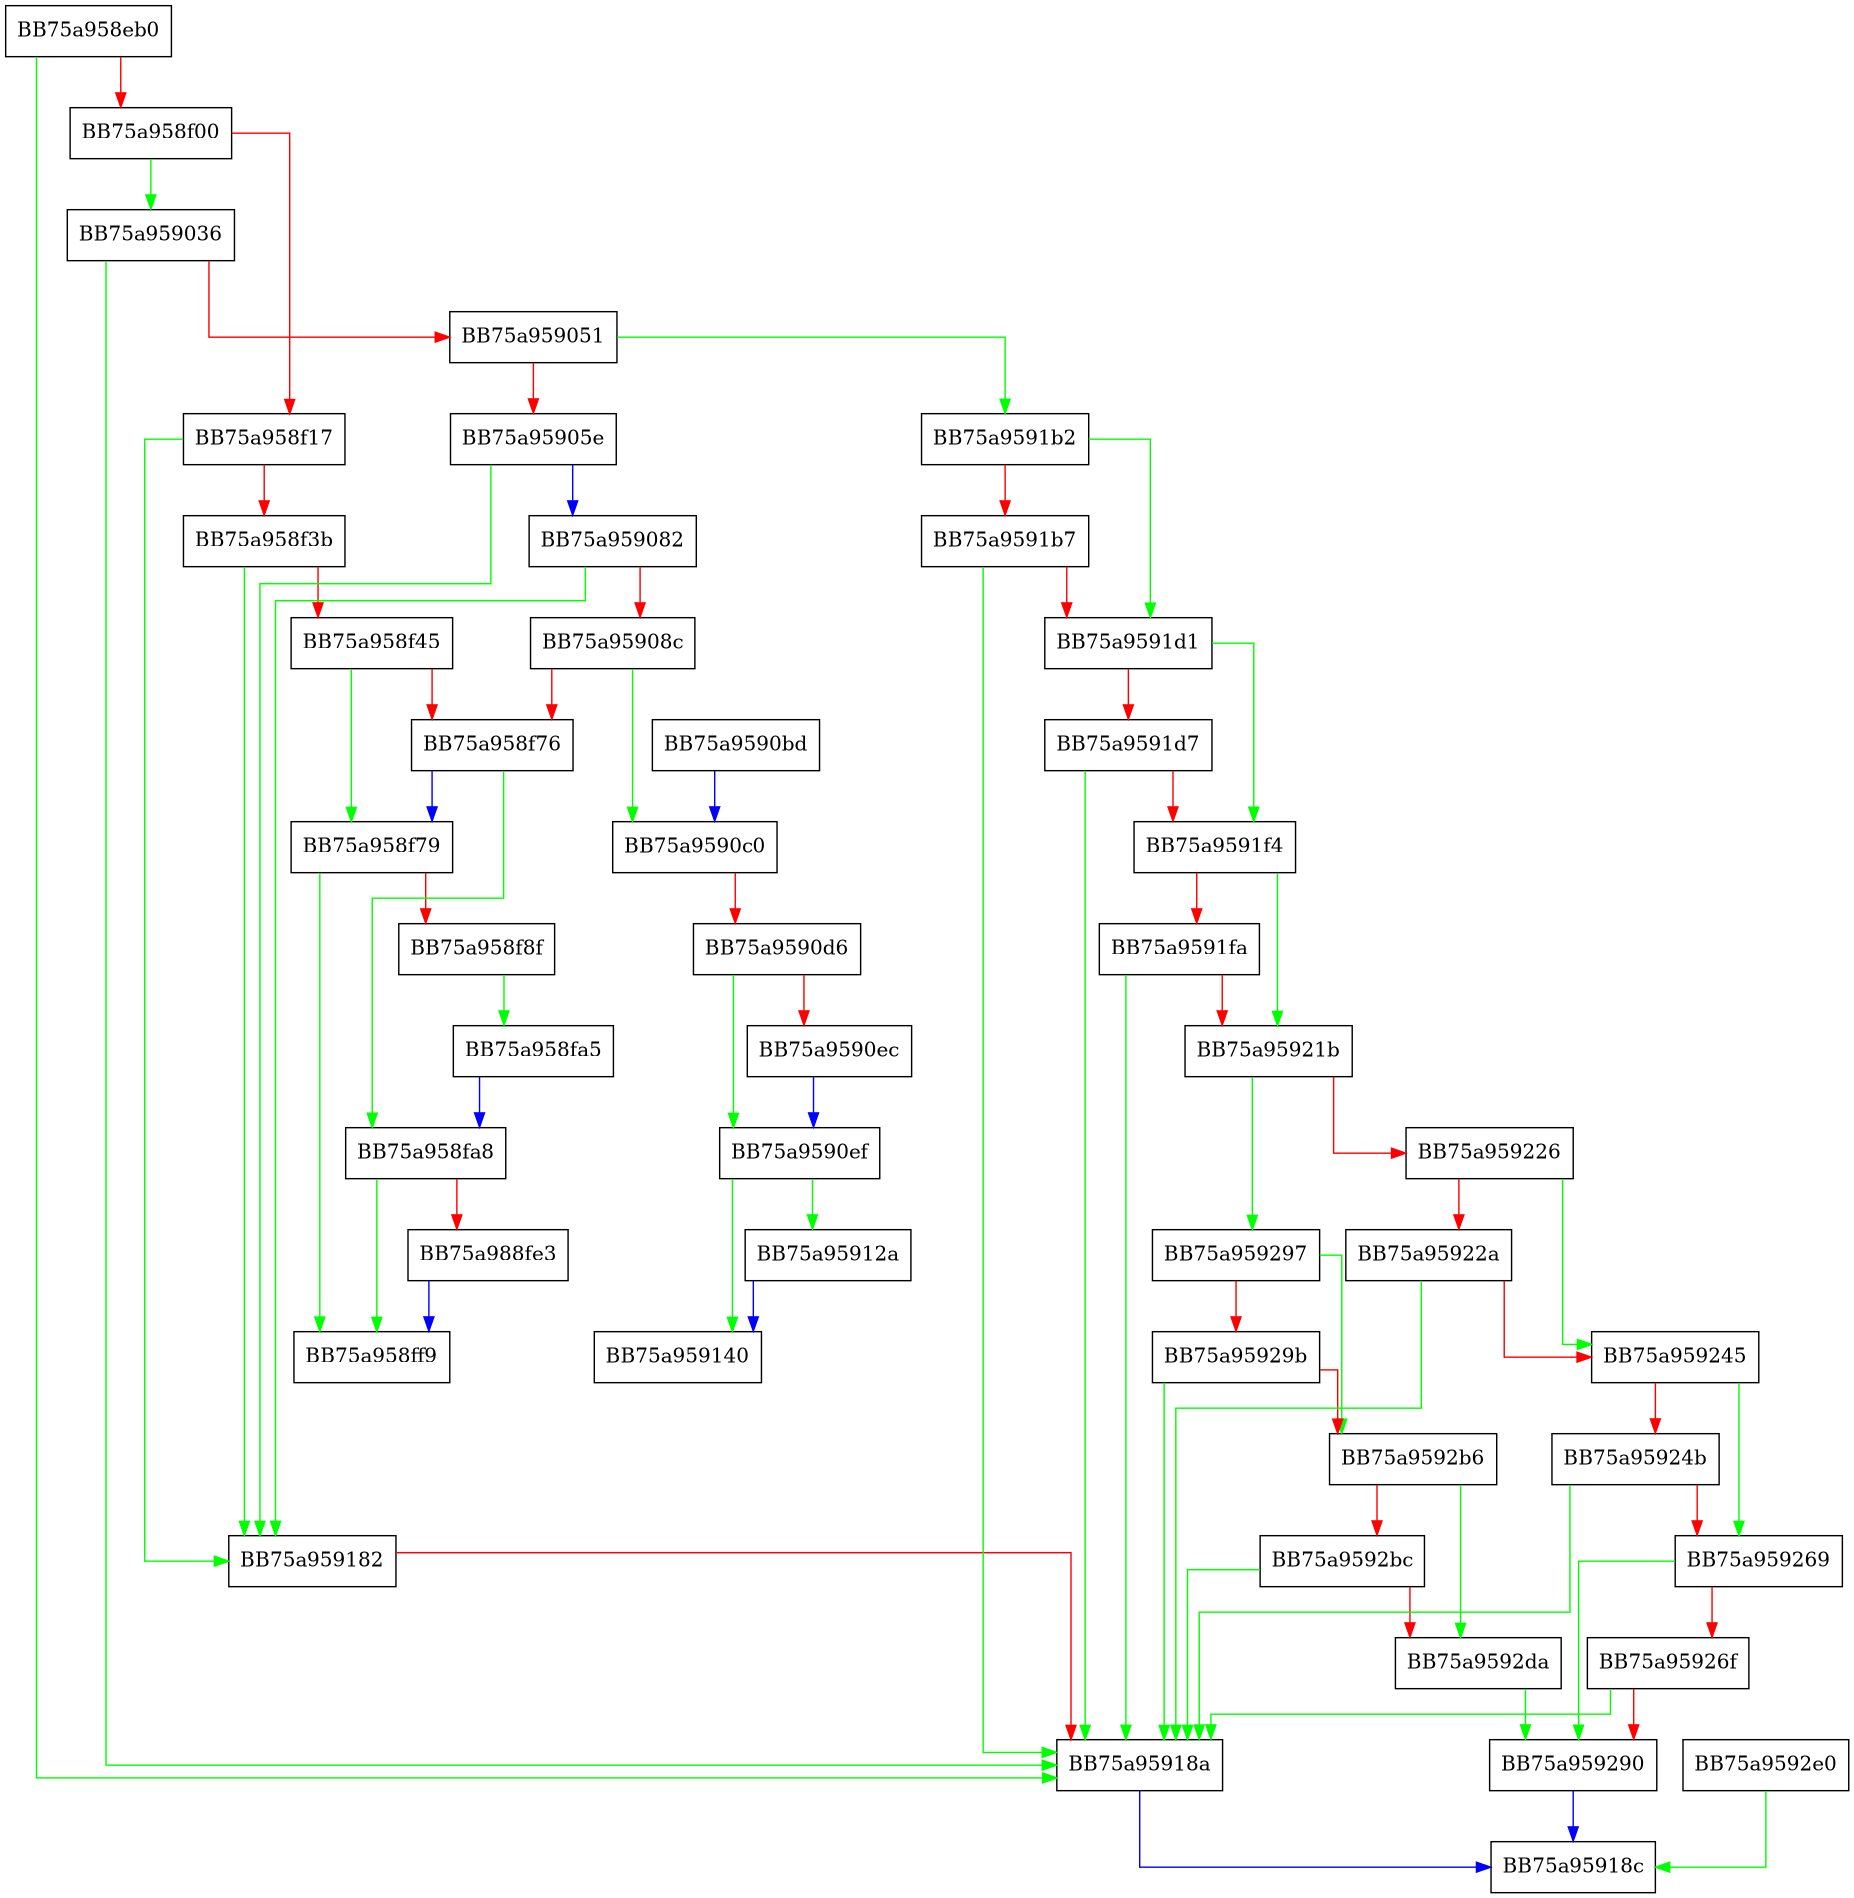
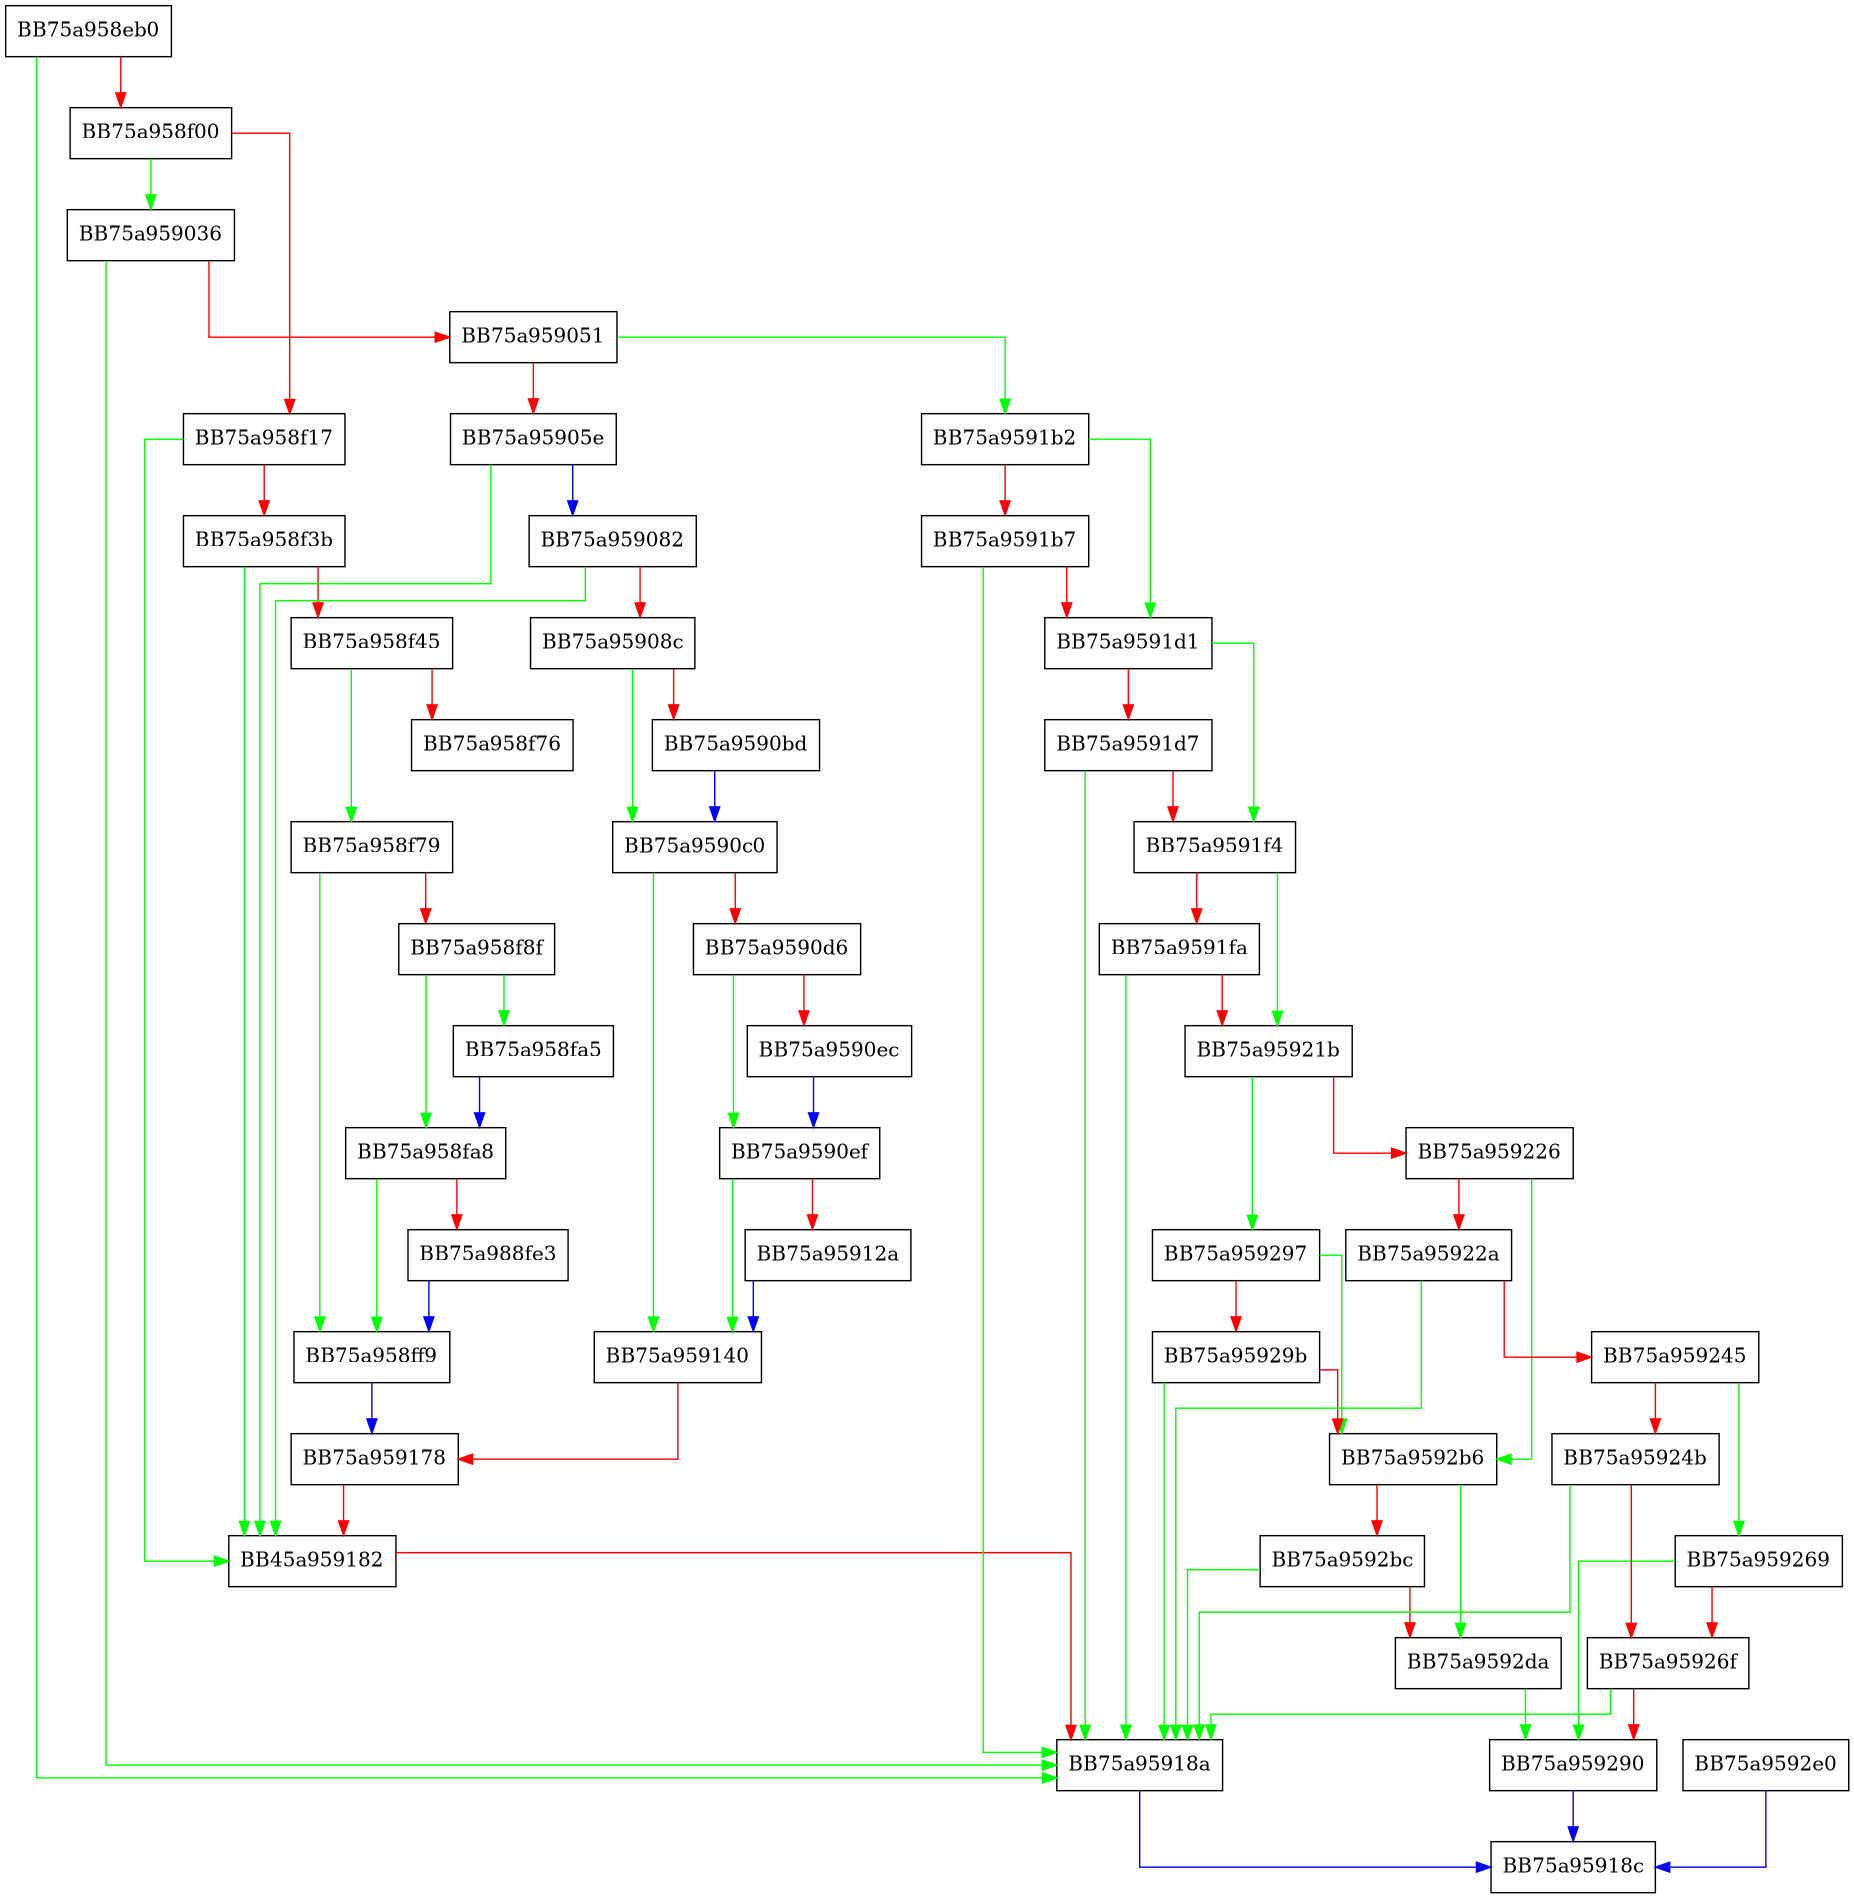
edge "BB75a95908c" -> "BB75a958f76": now "BB75a95908c" -> "BB75a9590bd"
edge "BB75a958f76" -> "BB75a958f79": removed
edge "BB75a958f76" -> "BB75a958fa8": now "BB75a958f8f" -> "BB75a958fa8"
edge "BB75a9590c0" -> "BB75a959140": added
edge "BB75a9590ef" -> "BB75a95912a": color green -> red
edge "BB75a959226" -> "BB75a959245": now "BB75a959226" -> "BB75a9592b6"
node "BB75a959178": added
edge "BB75a95924b" -> "BB75a959269": now "BB75a95924b" -> "BB75a95926f"
node "BB75a959182": label "BB75a959182" -> "BB45a959182"
edge "BB75a9592e0" -> "BB75a95918c": color green -> blue
